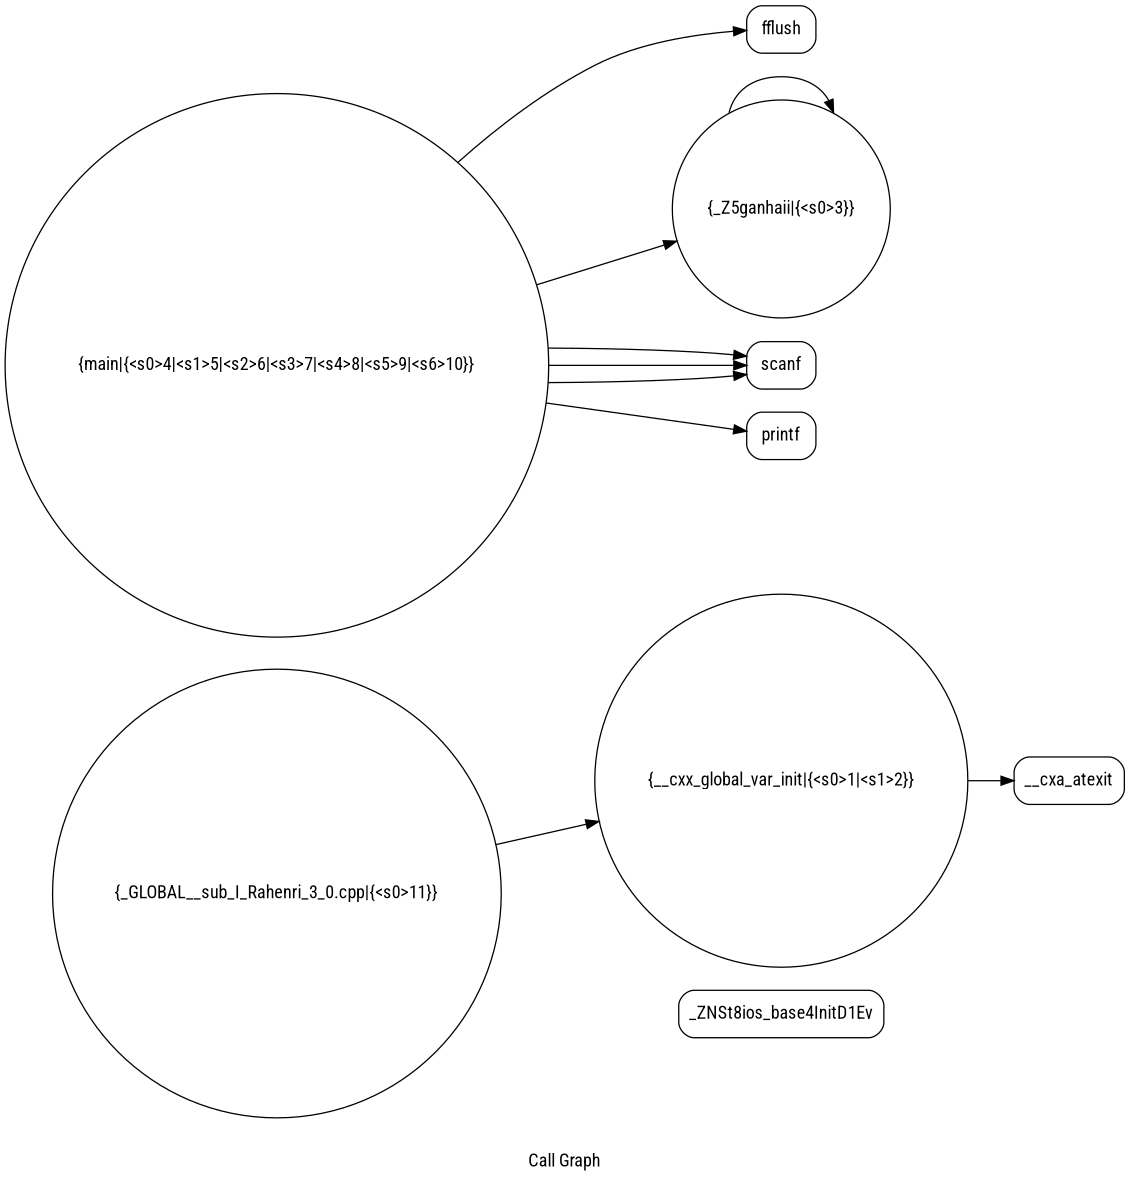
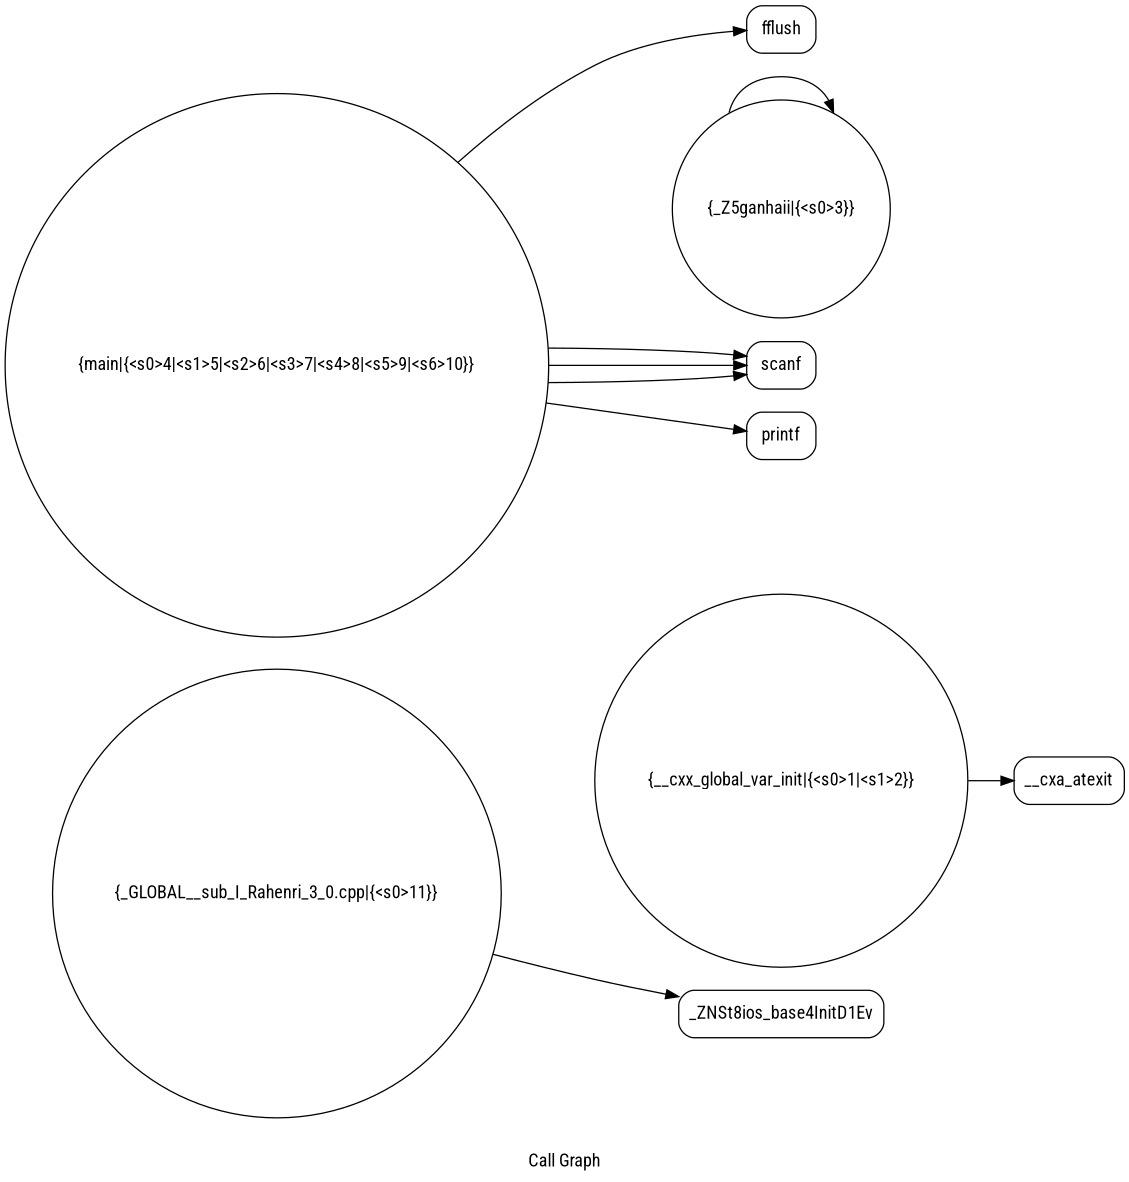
edge "{main|{<s0>4|<s1>5|<s2>6|<s3>7|<s4>8|<s5>9|<s6>10}}" -> "{_Z5ganhaii|{<s0>3}}": removed
edge "{_GLOBAL__sub_I_Rahenri_3_0.cpp|{<s0>11}}" -> "{__cxx_global_var_init|{<s0>1|<s1>2}}": now "{_GLOBAL__sub_I_Rahenri_3_0.cpp|{<s0>11}}" -> "_ZNSt8ios_base4InitD1Ev"
